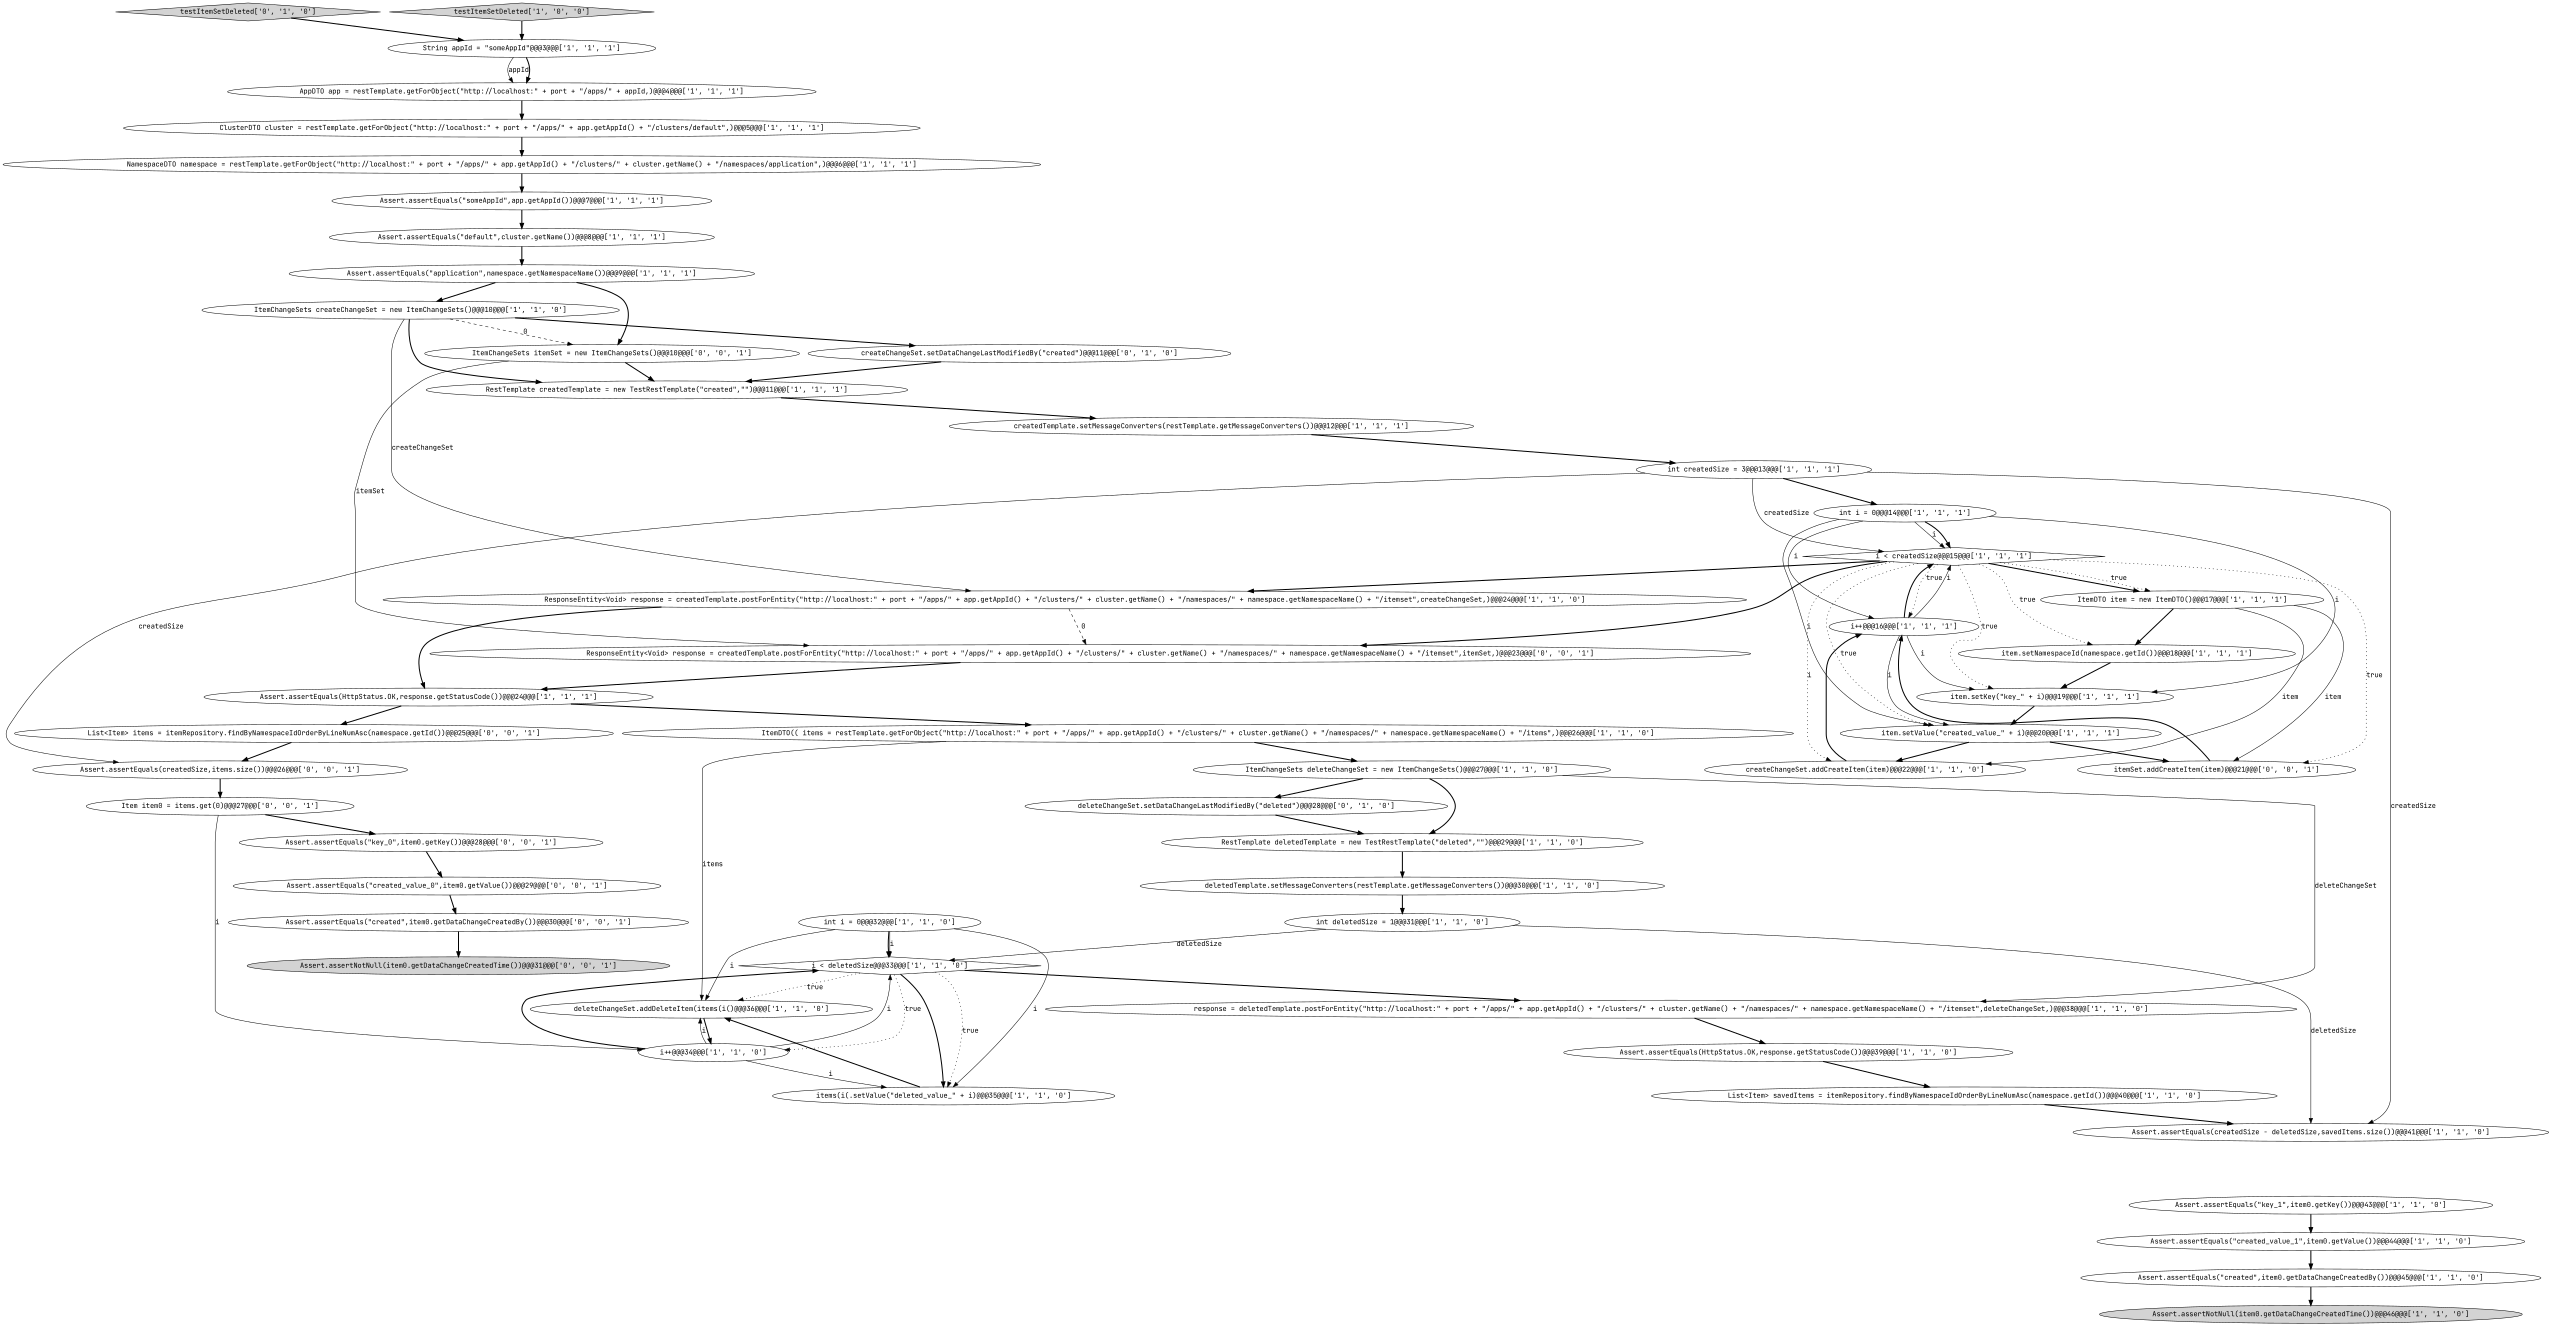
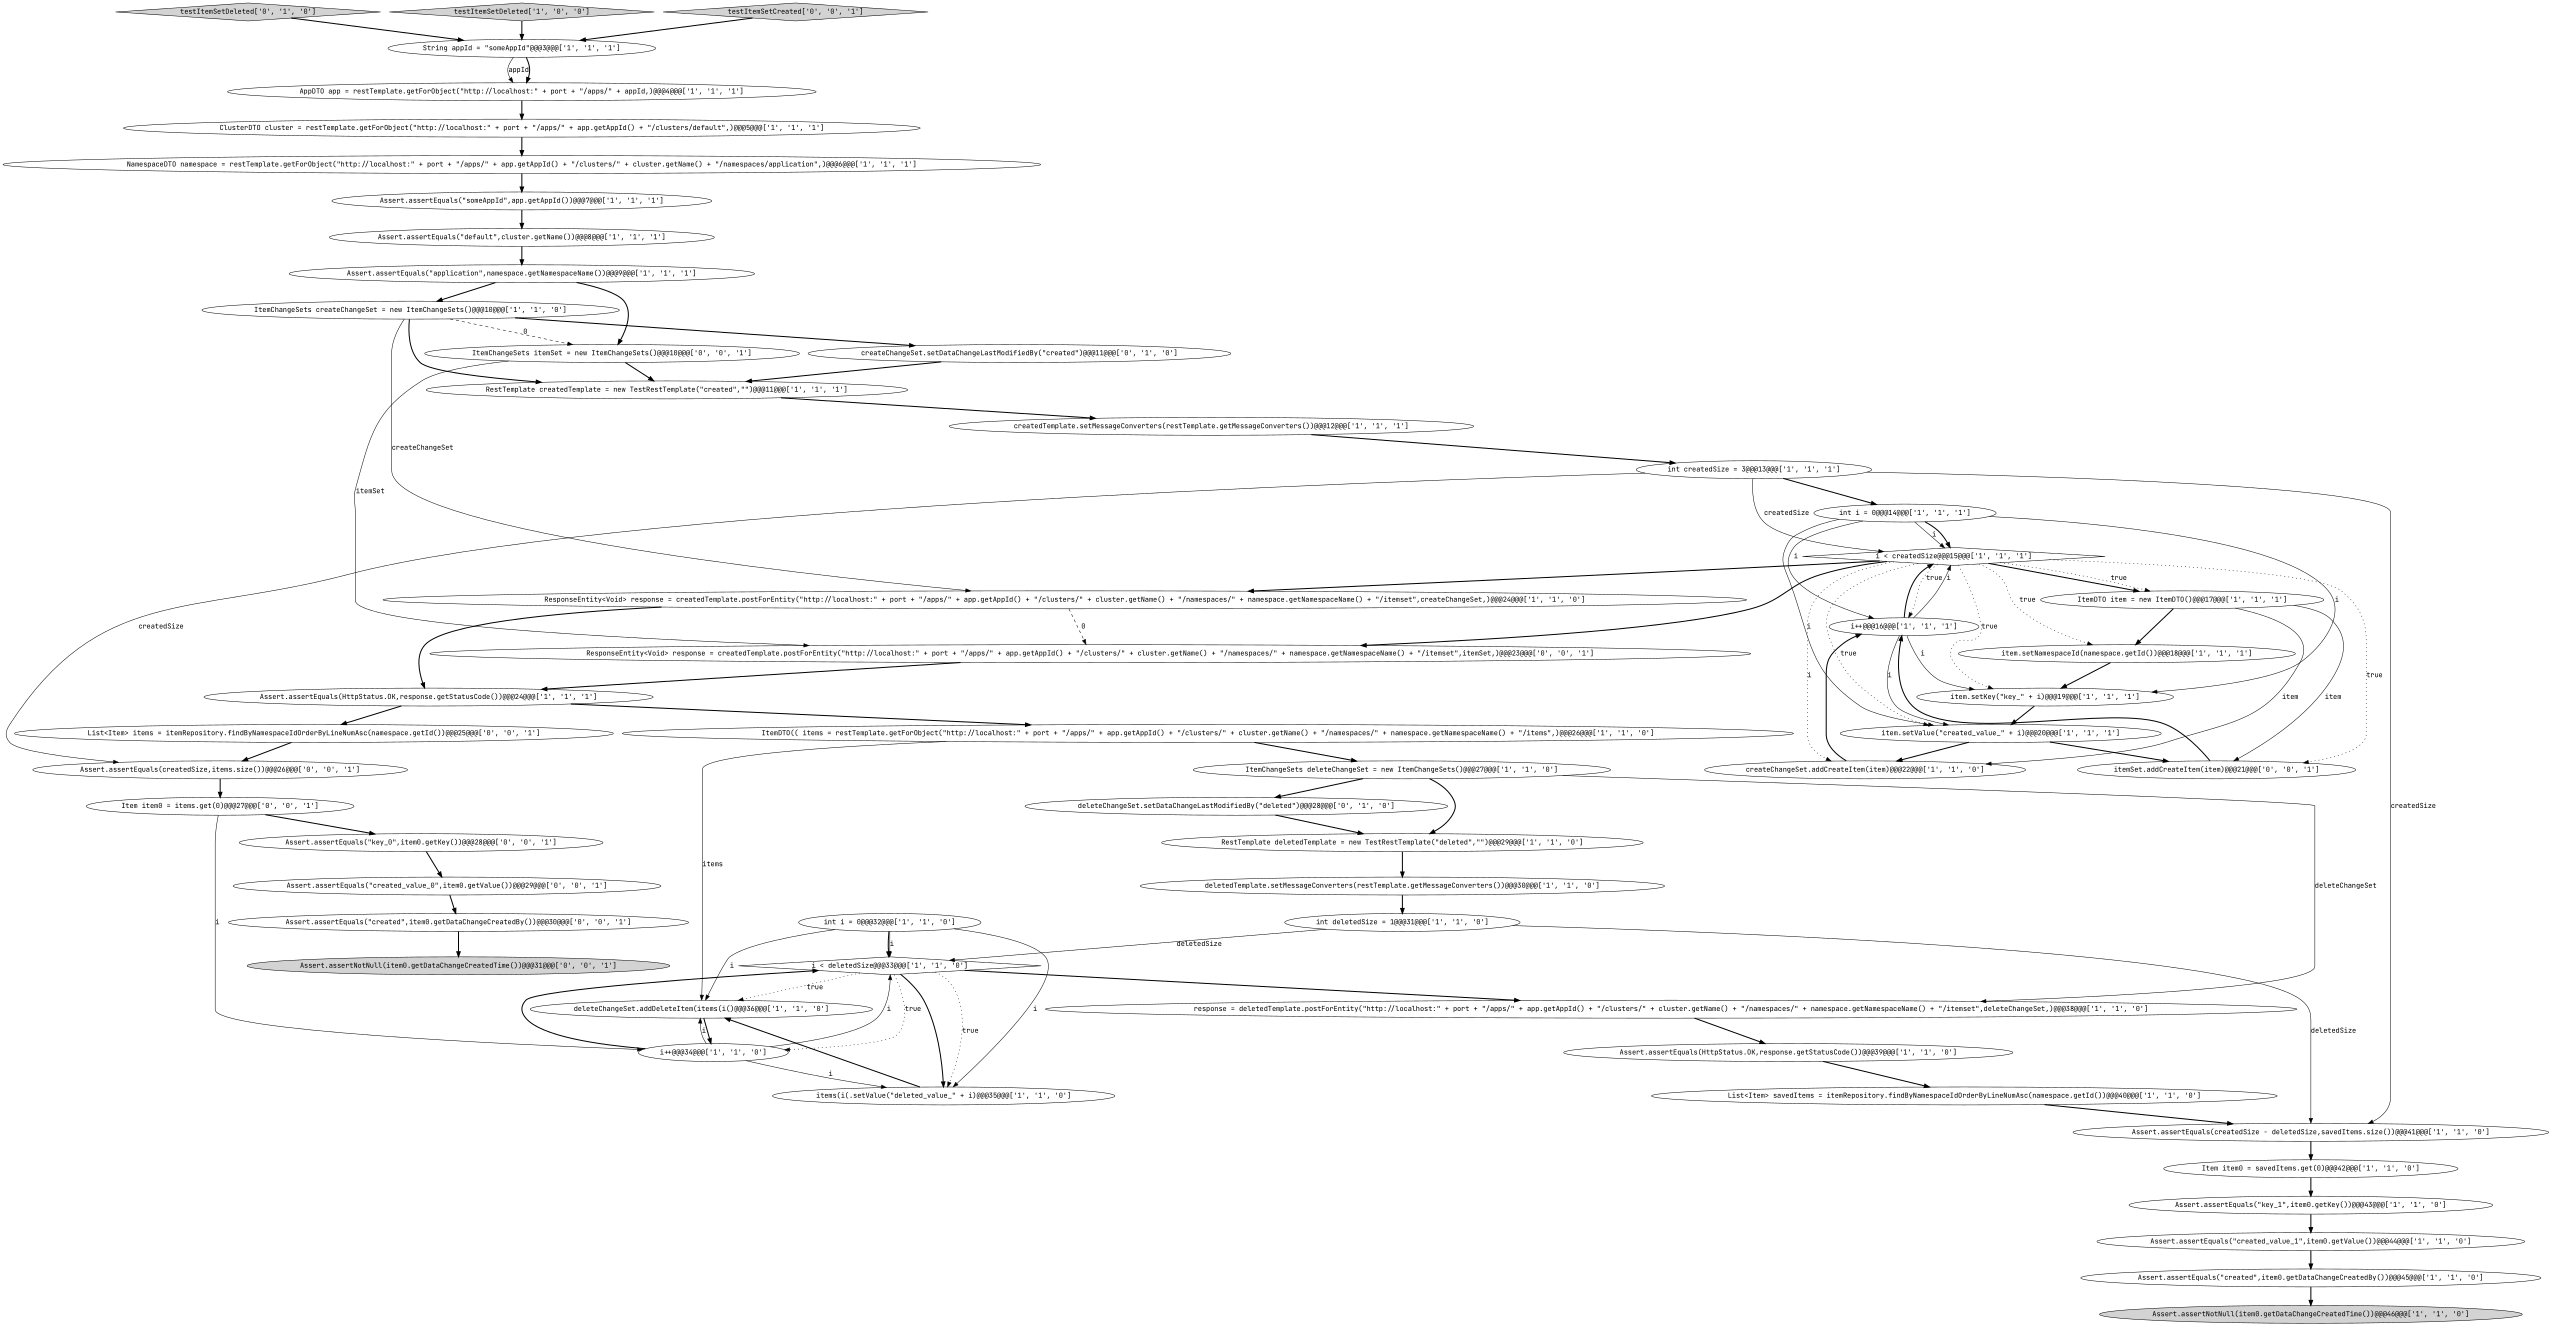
node "testItemSetCreated['0', '0', '1']": added
node "Item item0 = savedItems.get(0)@@@42@@@['1', '1', '0']": added
